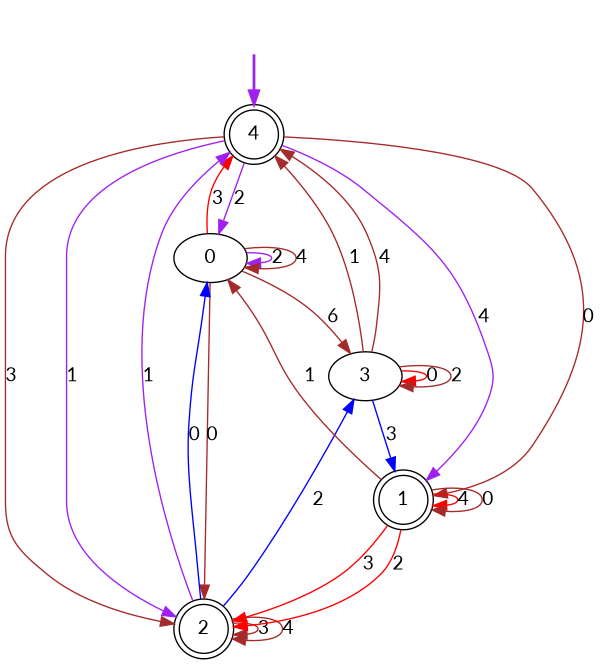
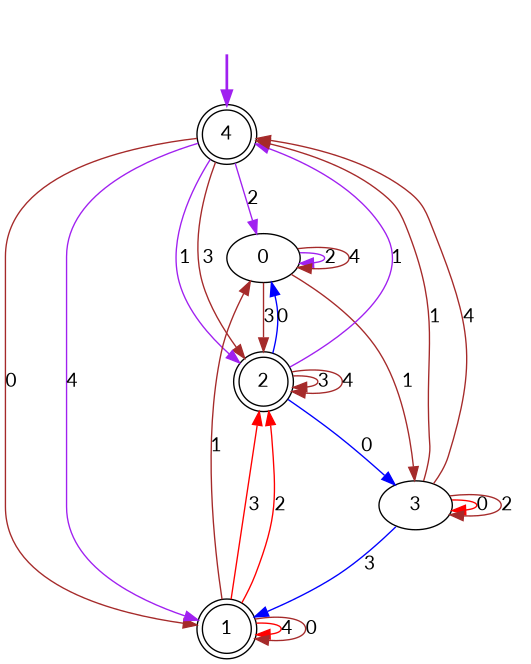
edge "0" -> "4": removed, label "3"
edge "0" -> "3": label "6" -> "1"
edge "0" -> "2": label "0" -> "3"
edge "2" -> "3": label "2" -> "0"
